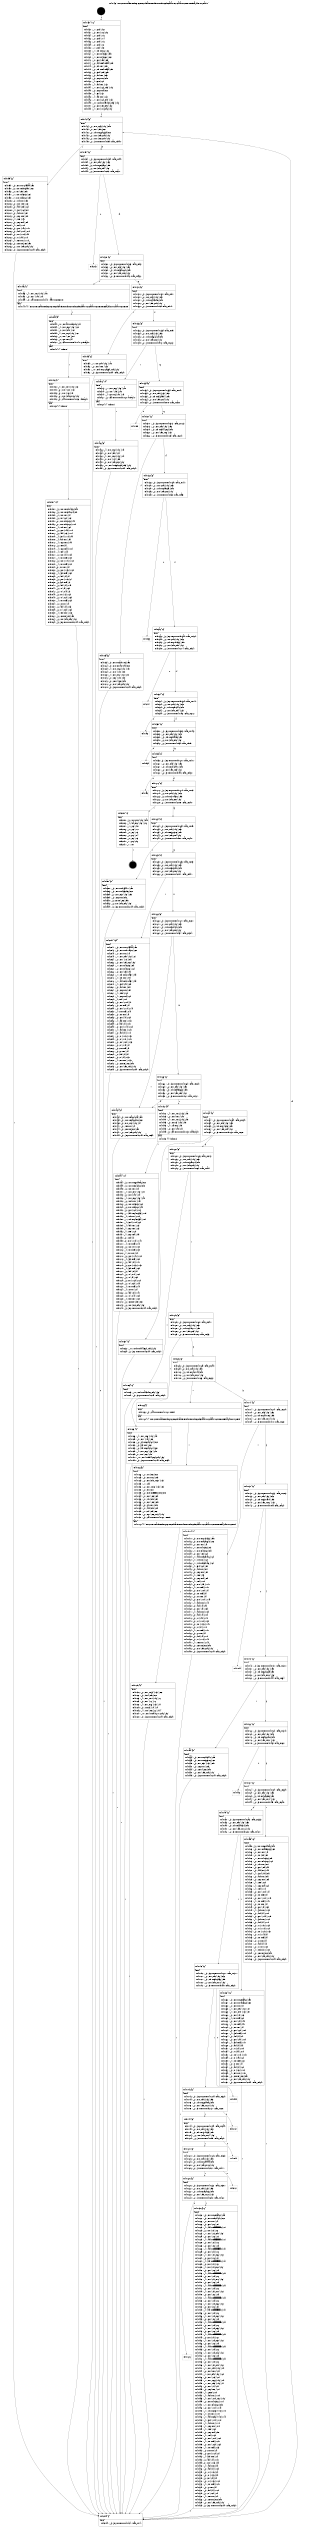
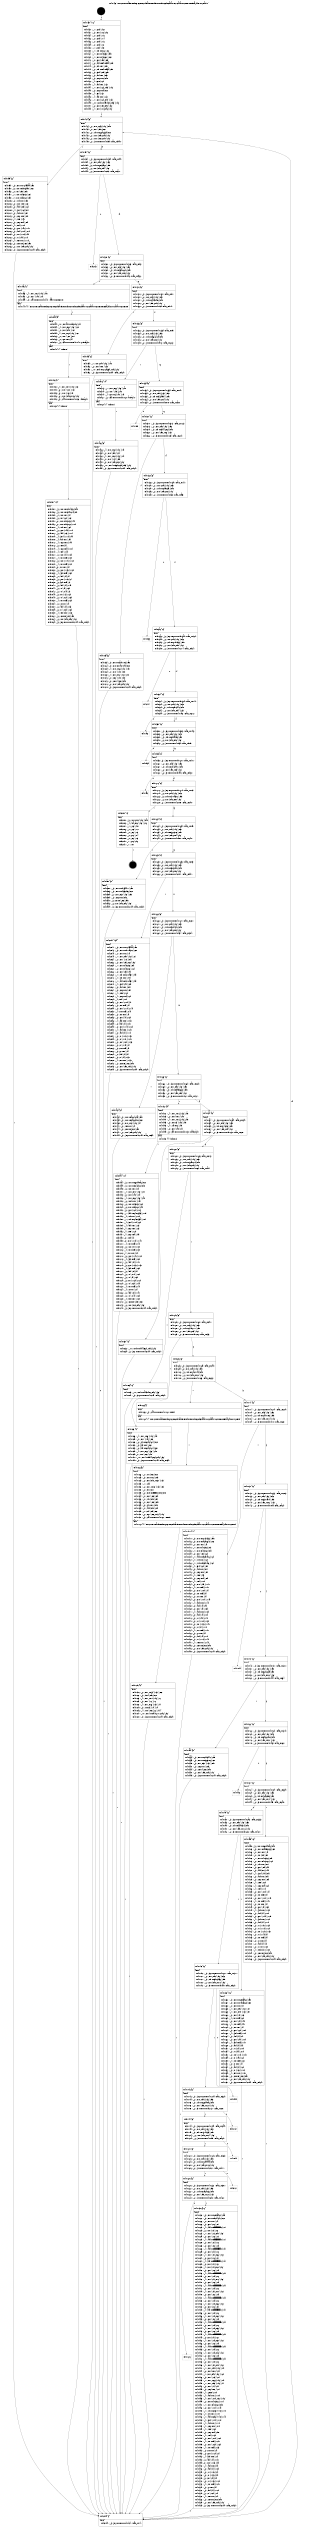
edge "0x401688 [28]" -> "0x401a34 [30]": now "0x401688 [28]" -> "0x4016a4 [28]"
